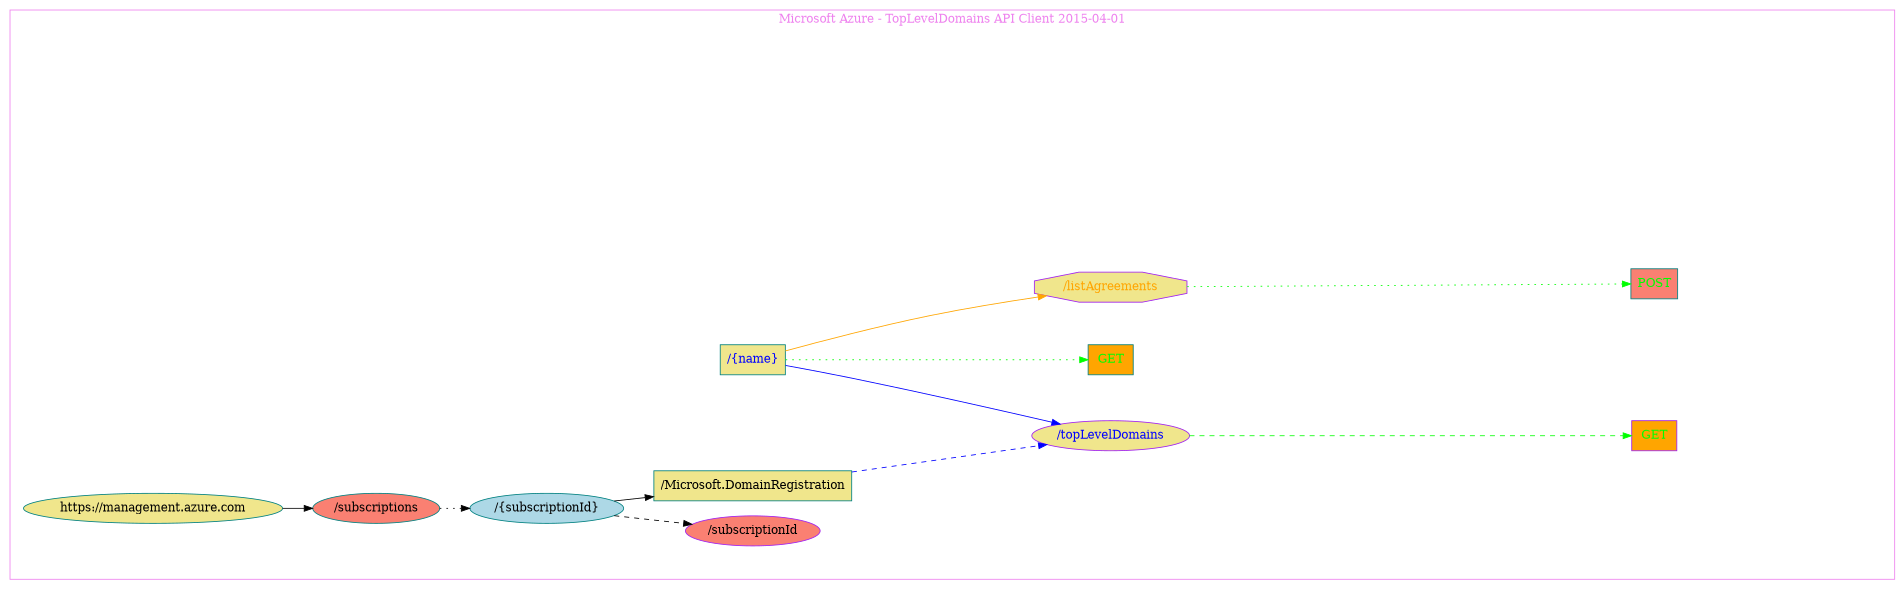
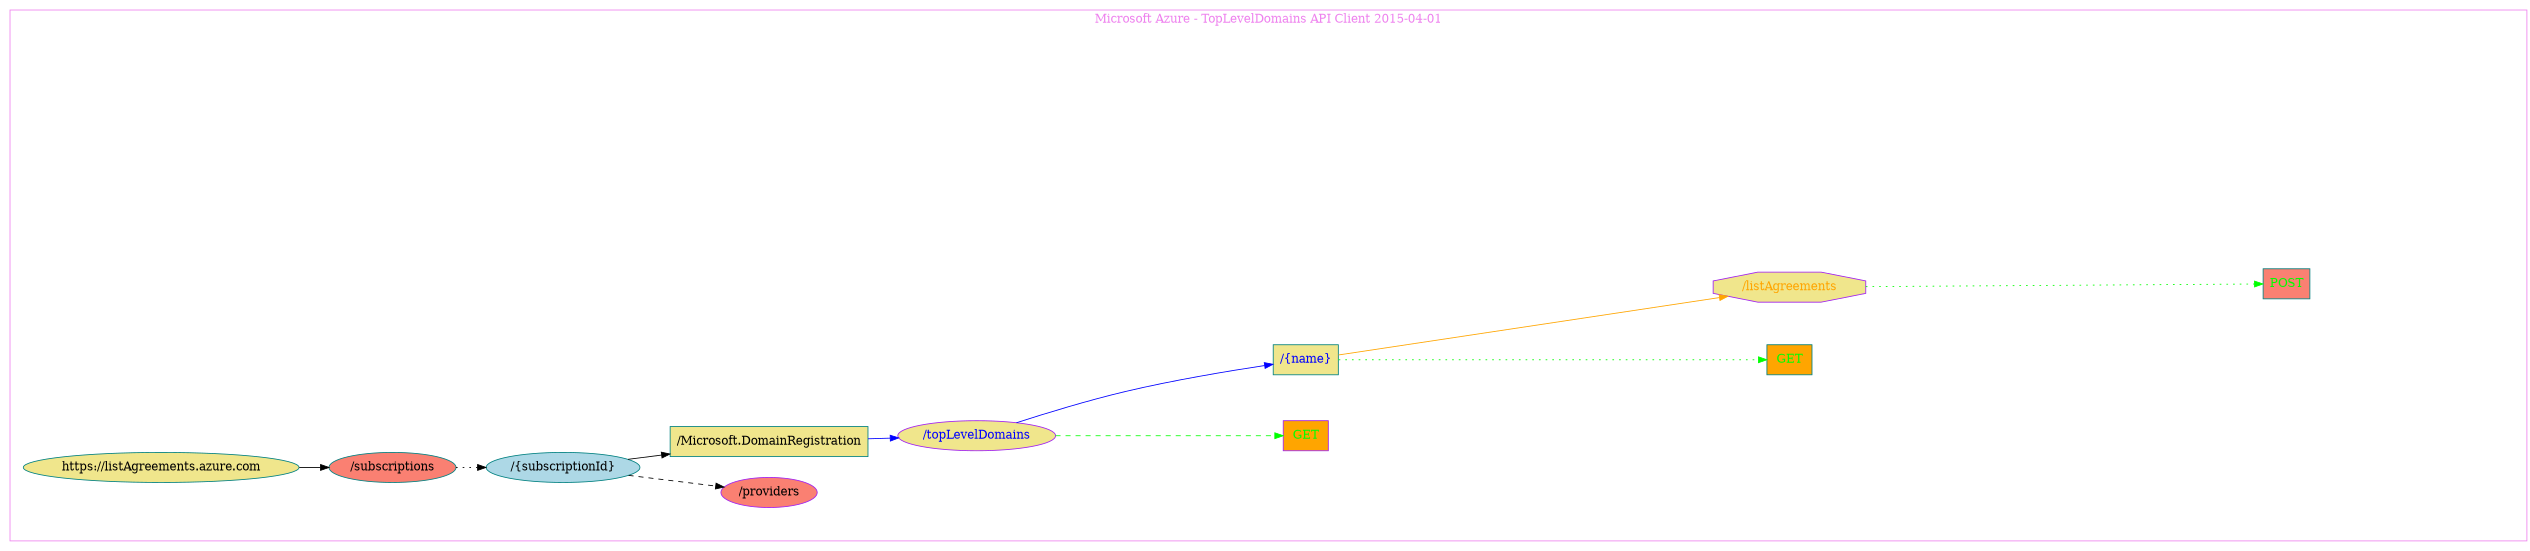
edge "/{name}" -> "/topLevelDomains": reversed
edge "/Microsoft.DomainRegistration" -> "/topLevelDomains": style dashed -> solid
node "https://management.azure.com": label "https://management.azure.com" -> "https://listAgreements.azure.com"
node "/subscriptionId": label "/subscriptionId" -> "/providers"
